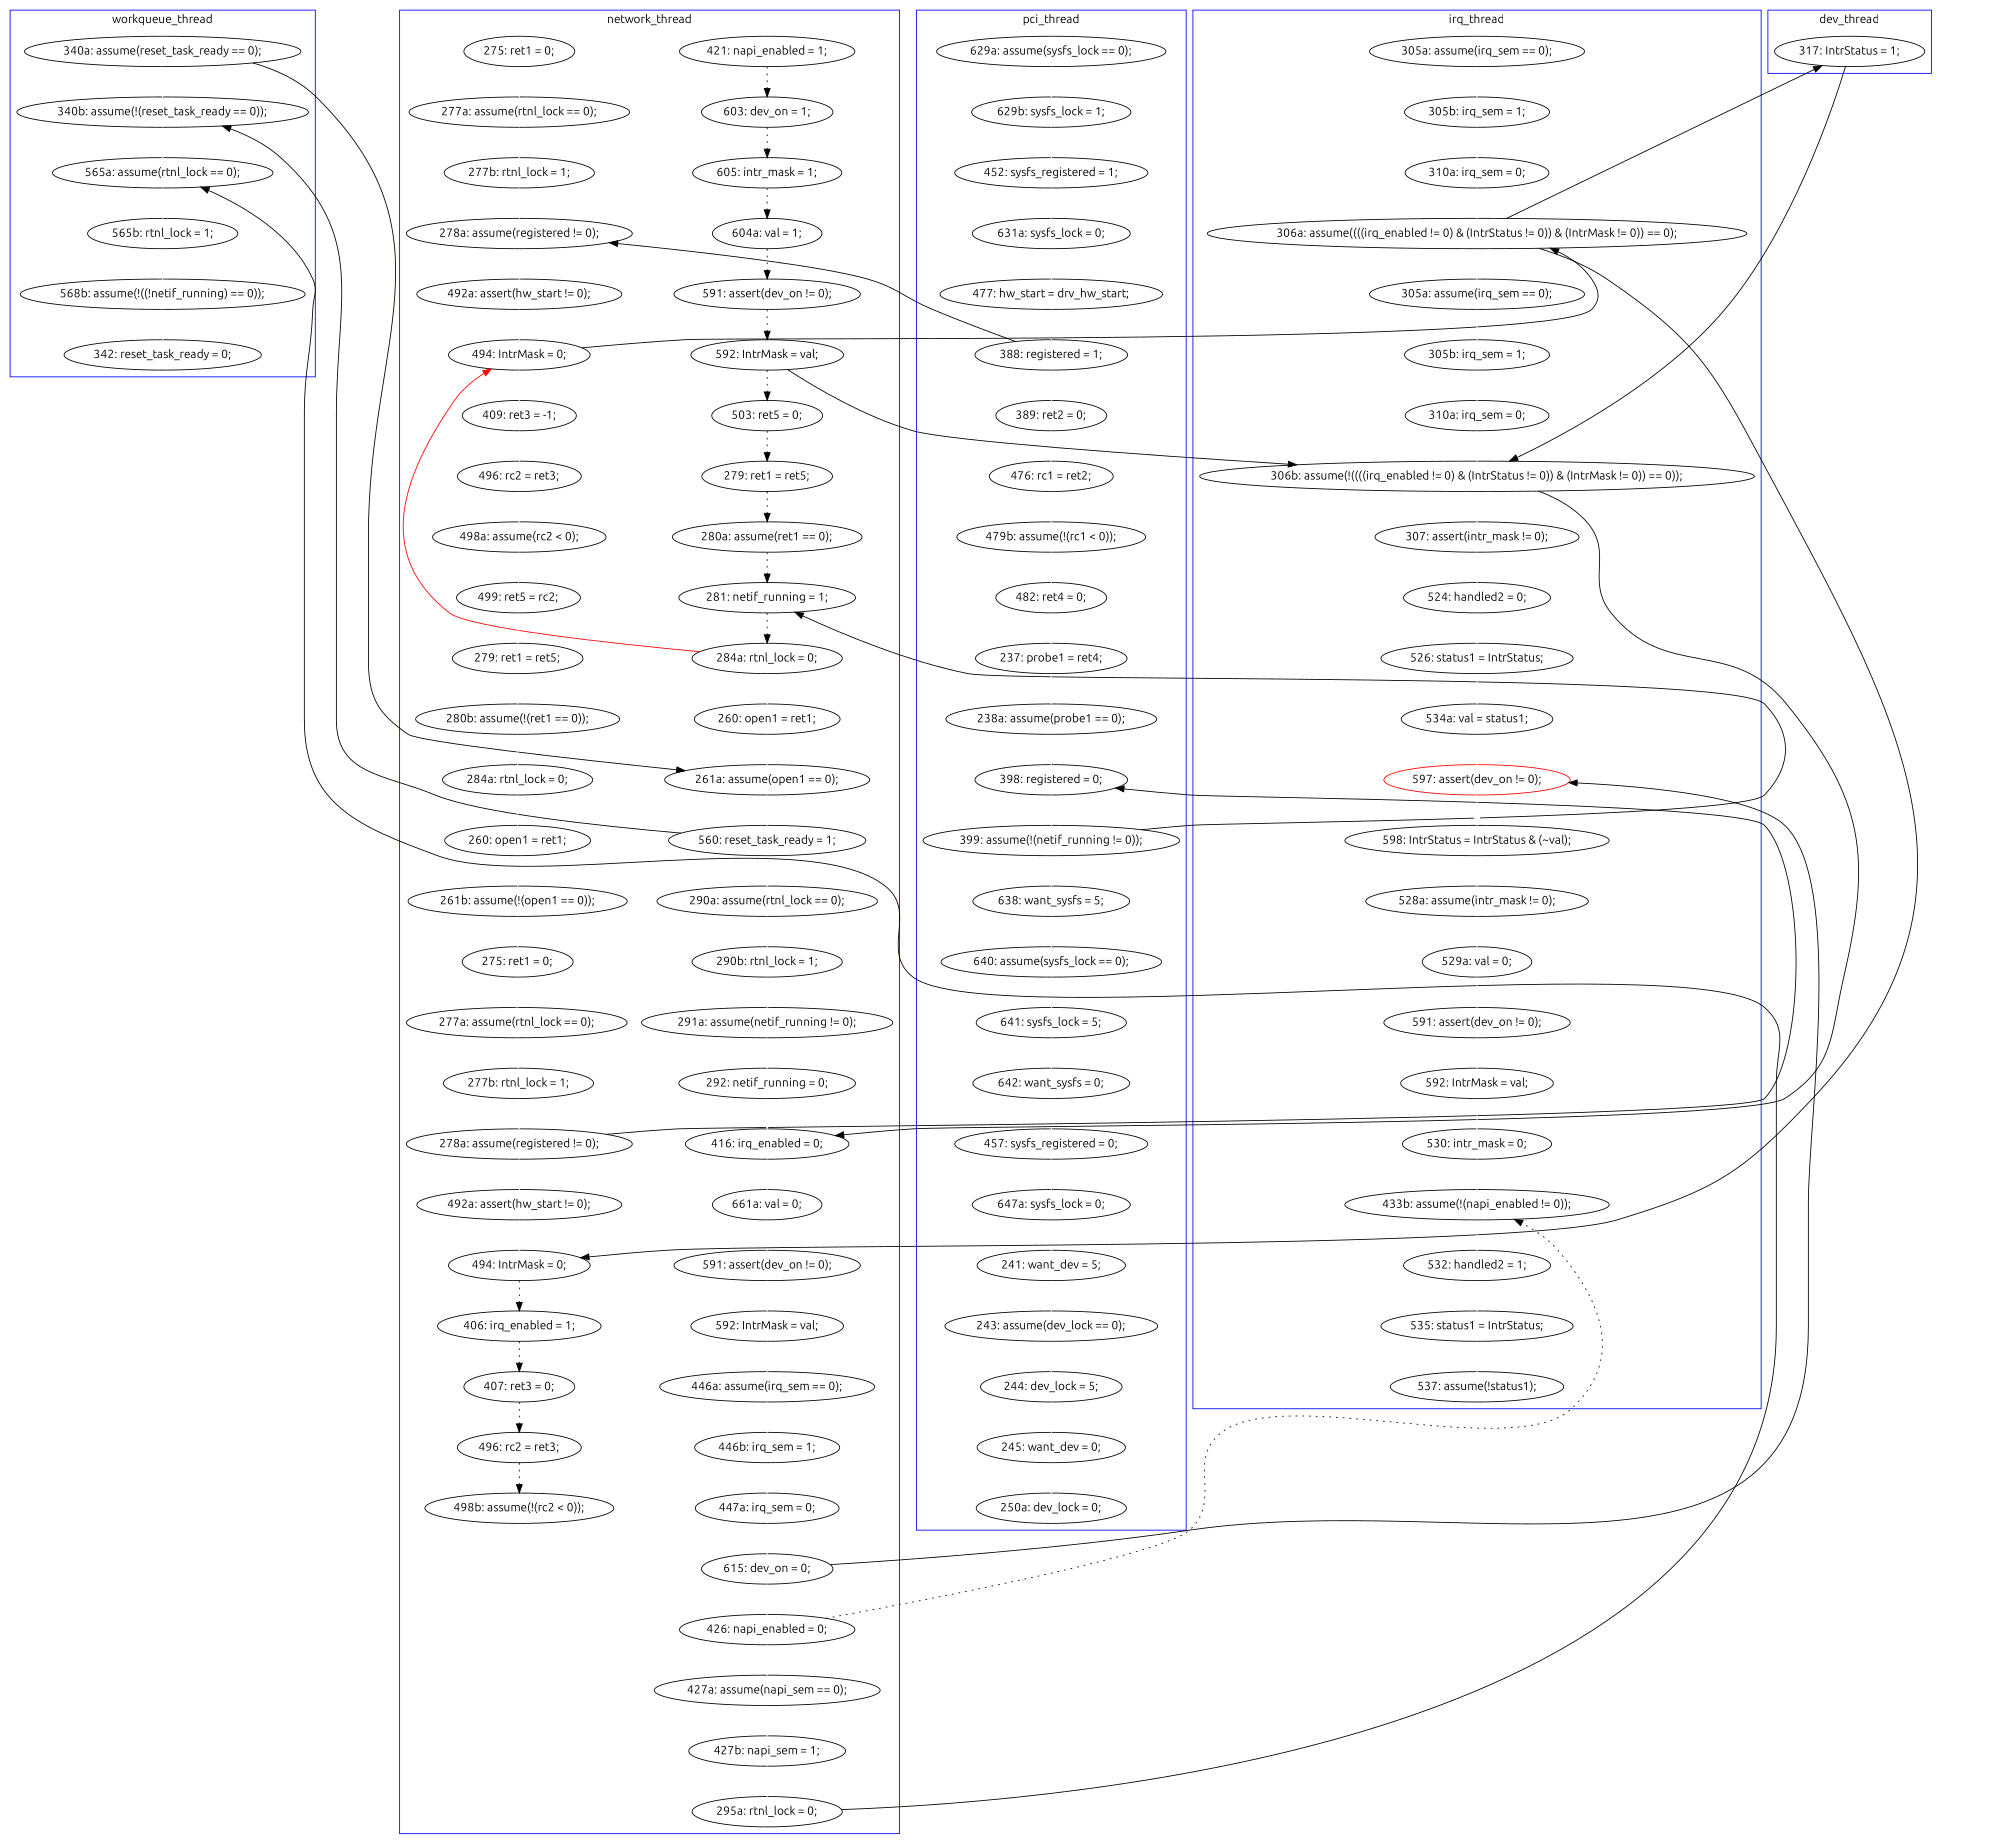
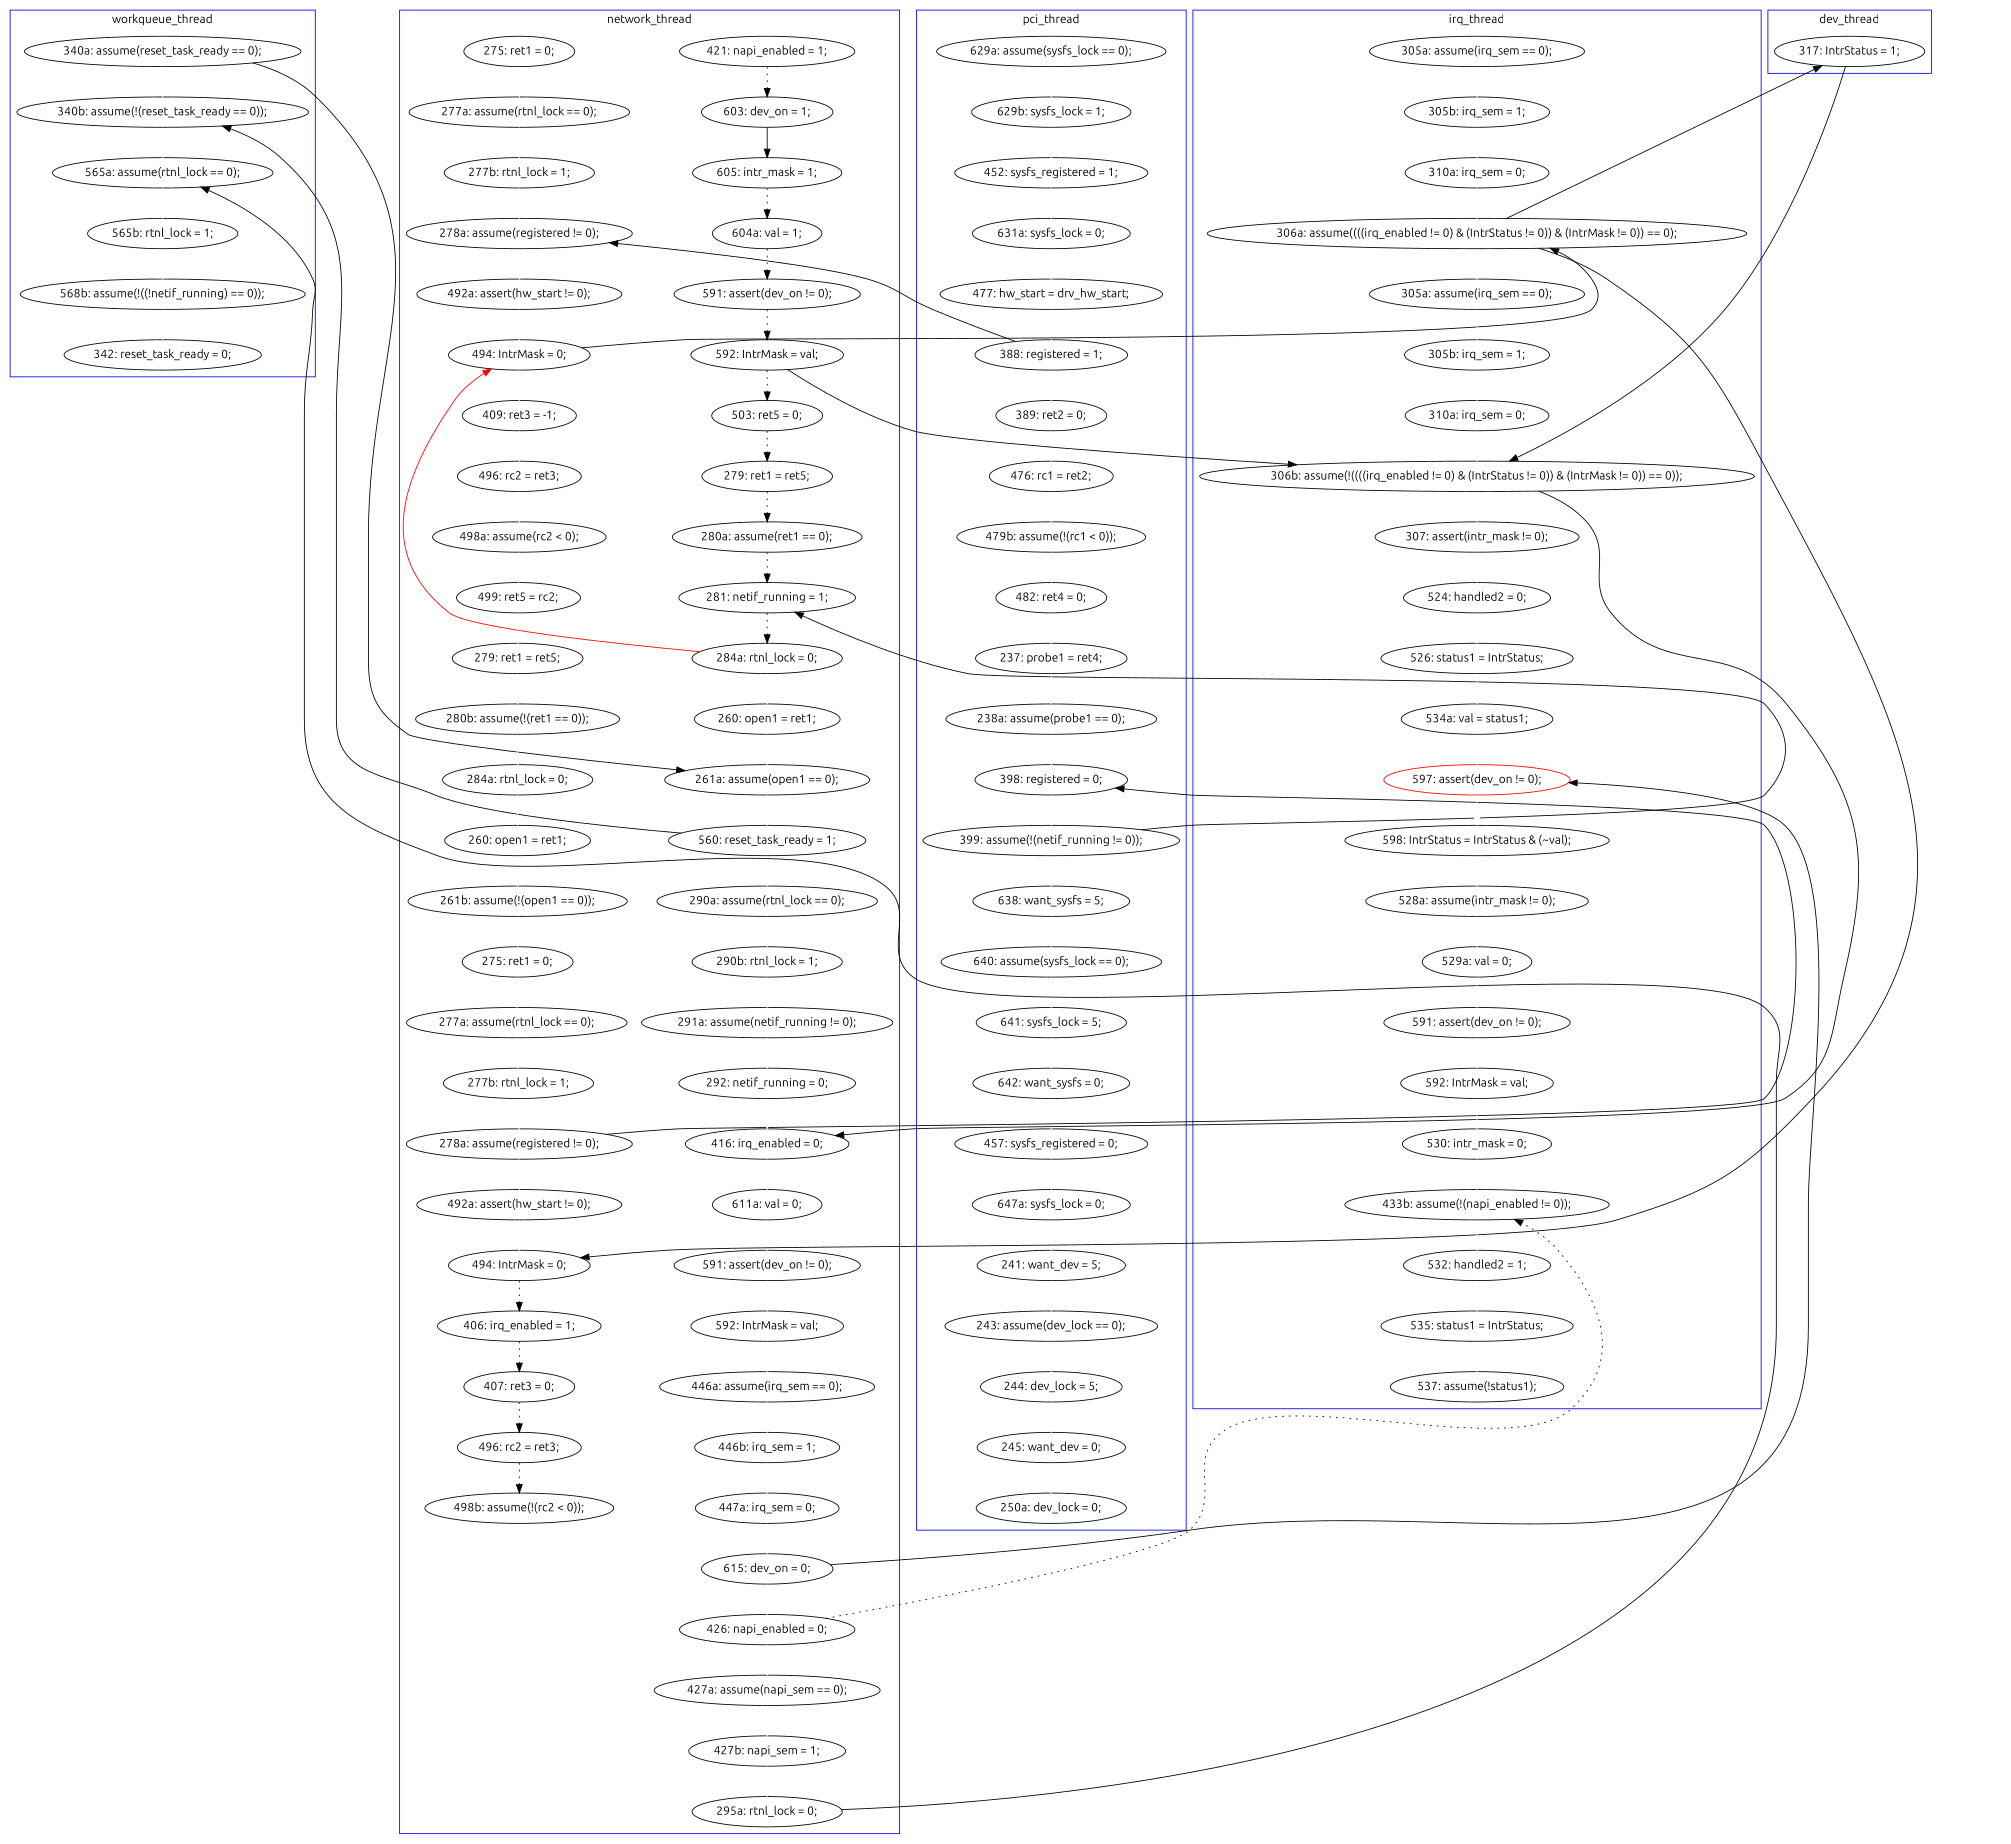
edge "603: dev_on = 1;" -> "605: intr_mask = 1;": style dotted -> solid
node "661a: val = 0;": label "661a: val = 0;" -> "611a: val = 0;"
